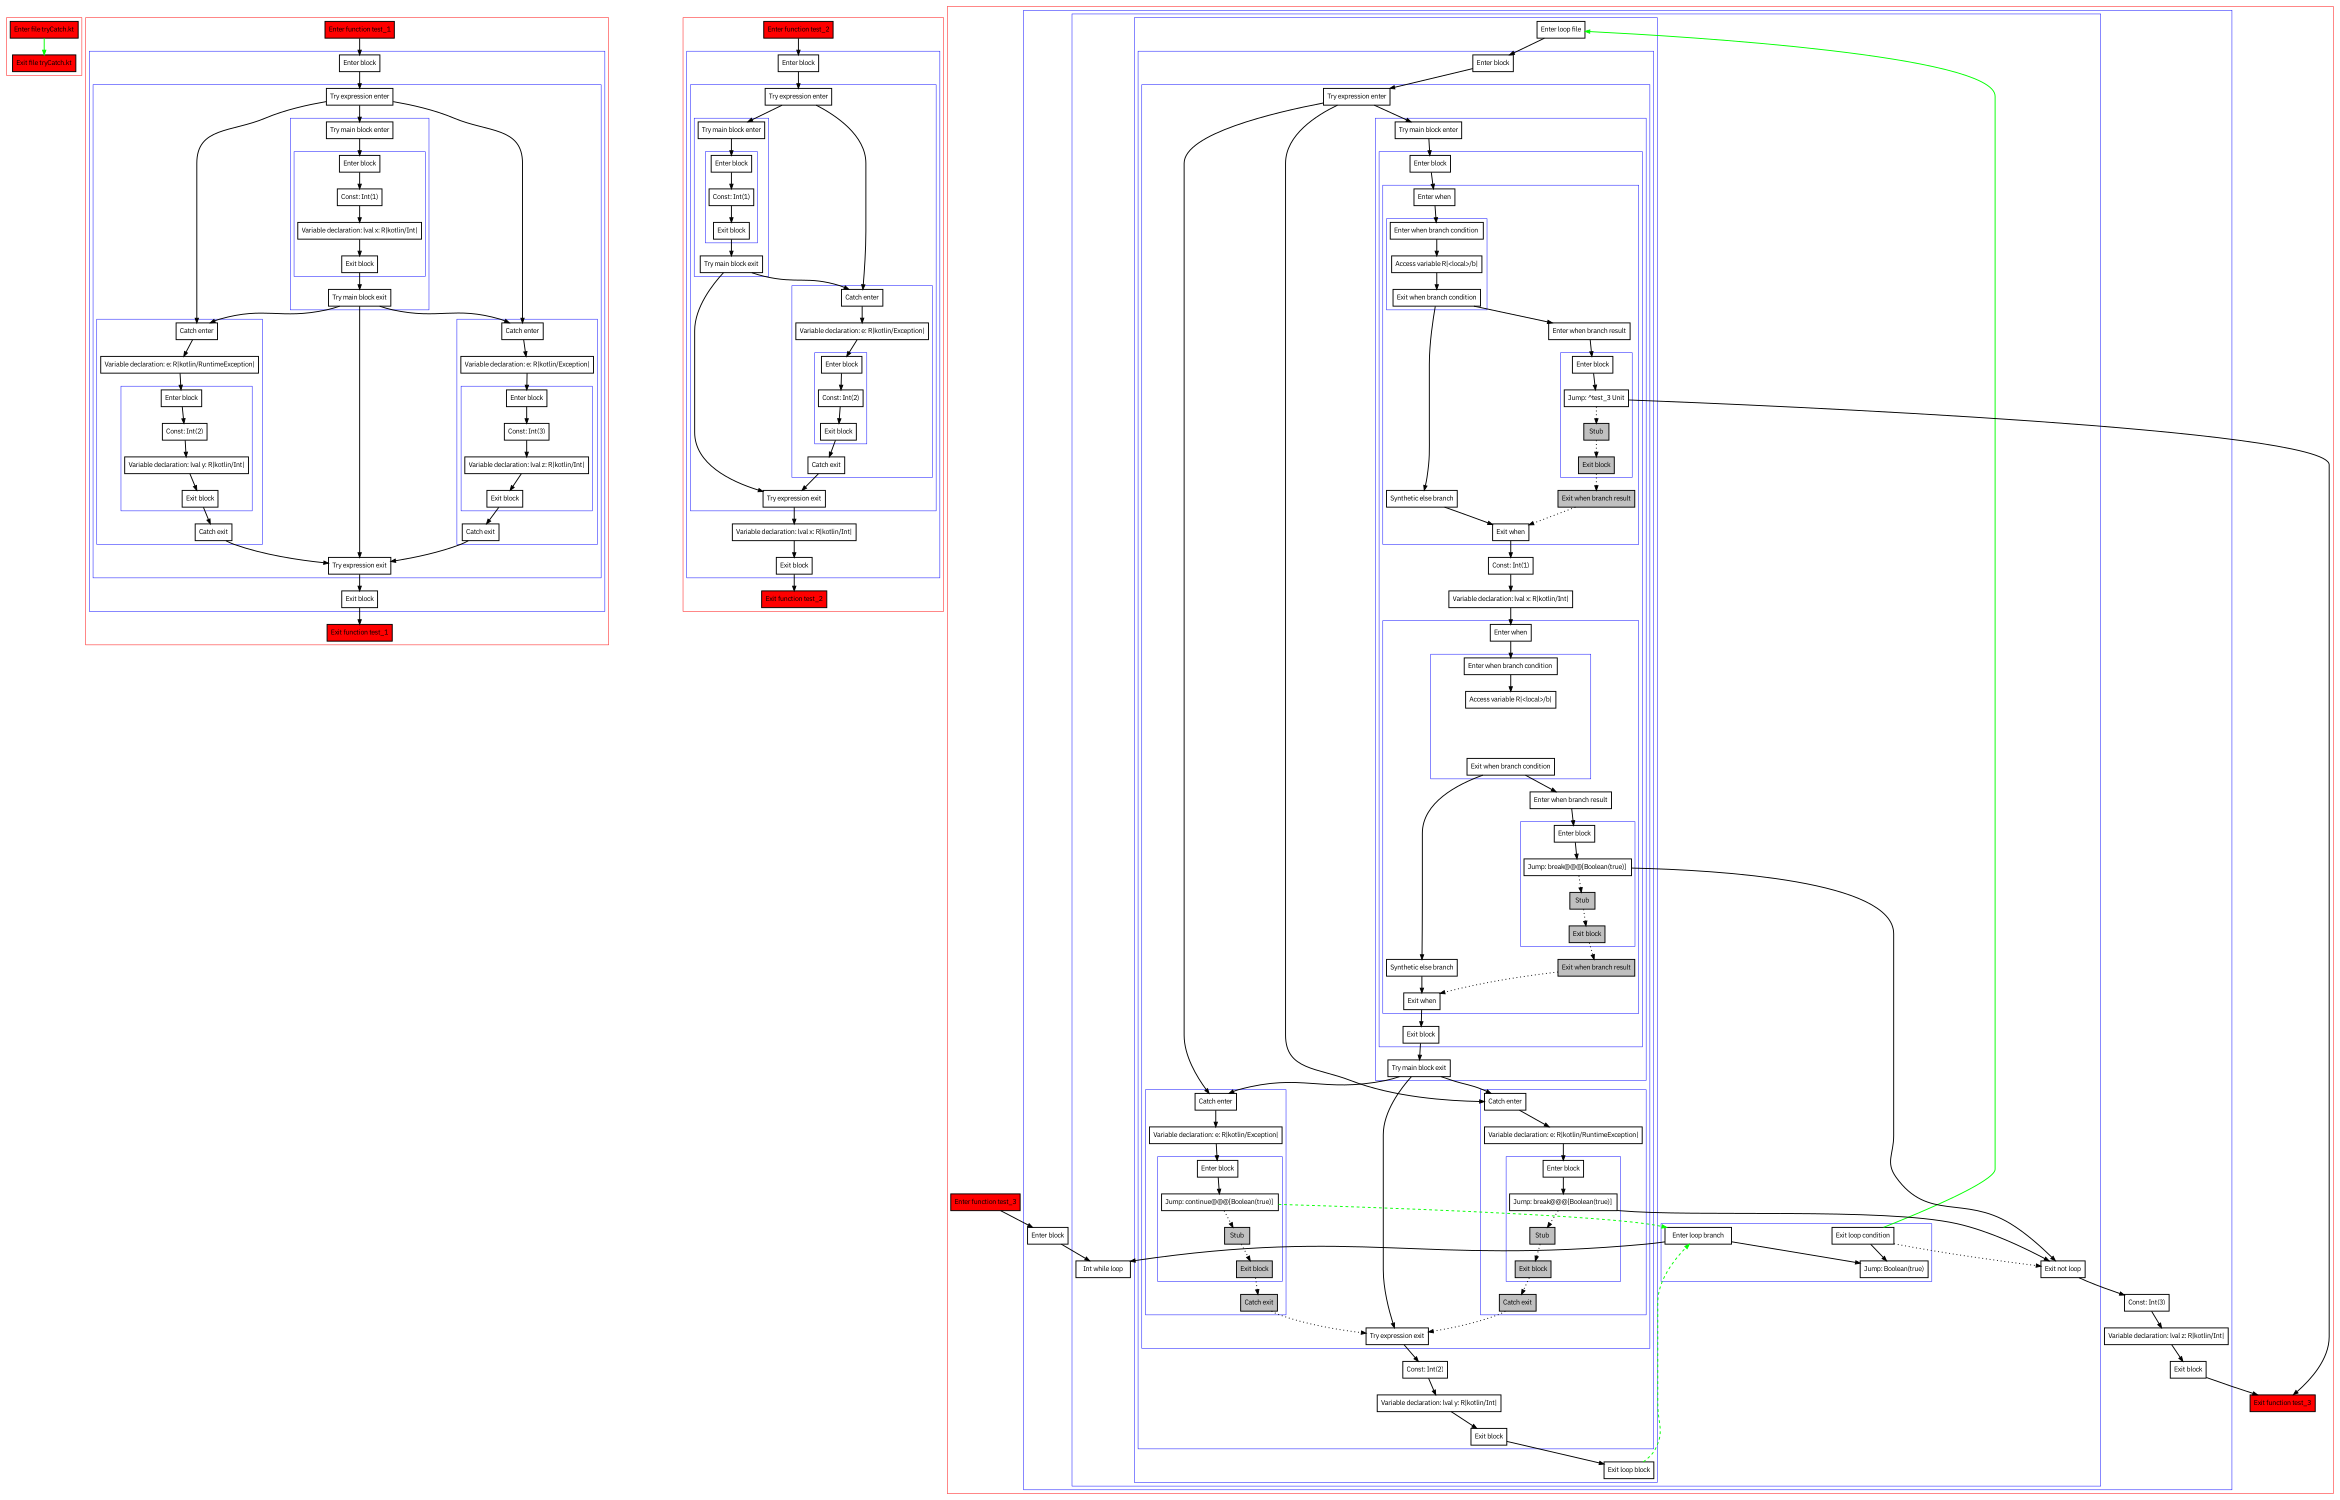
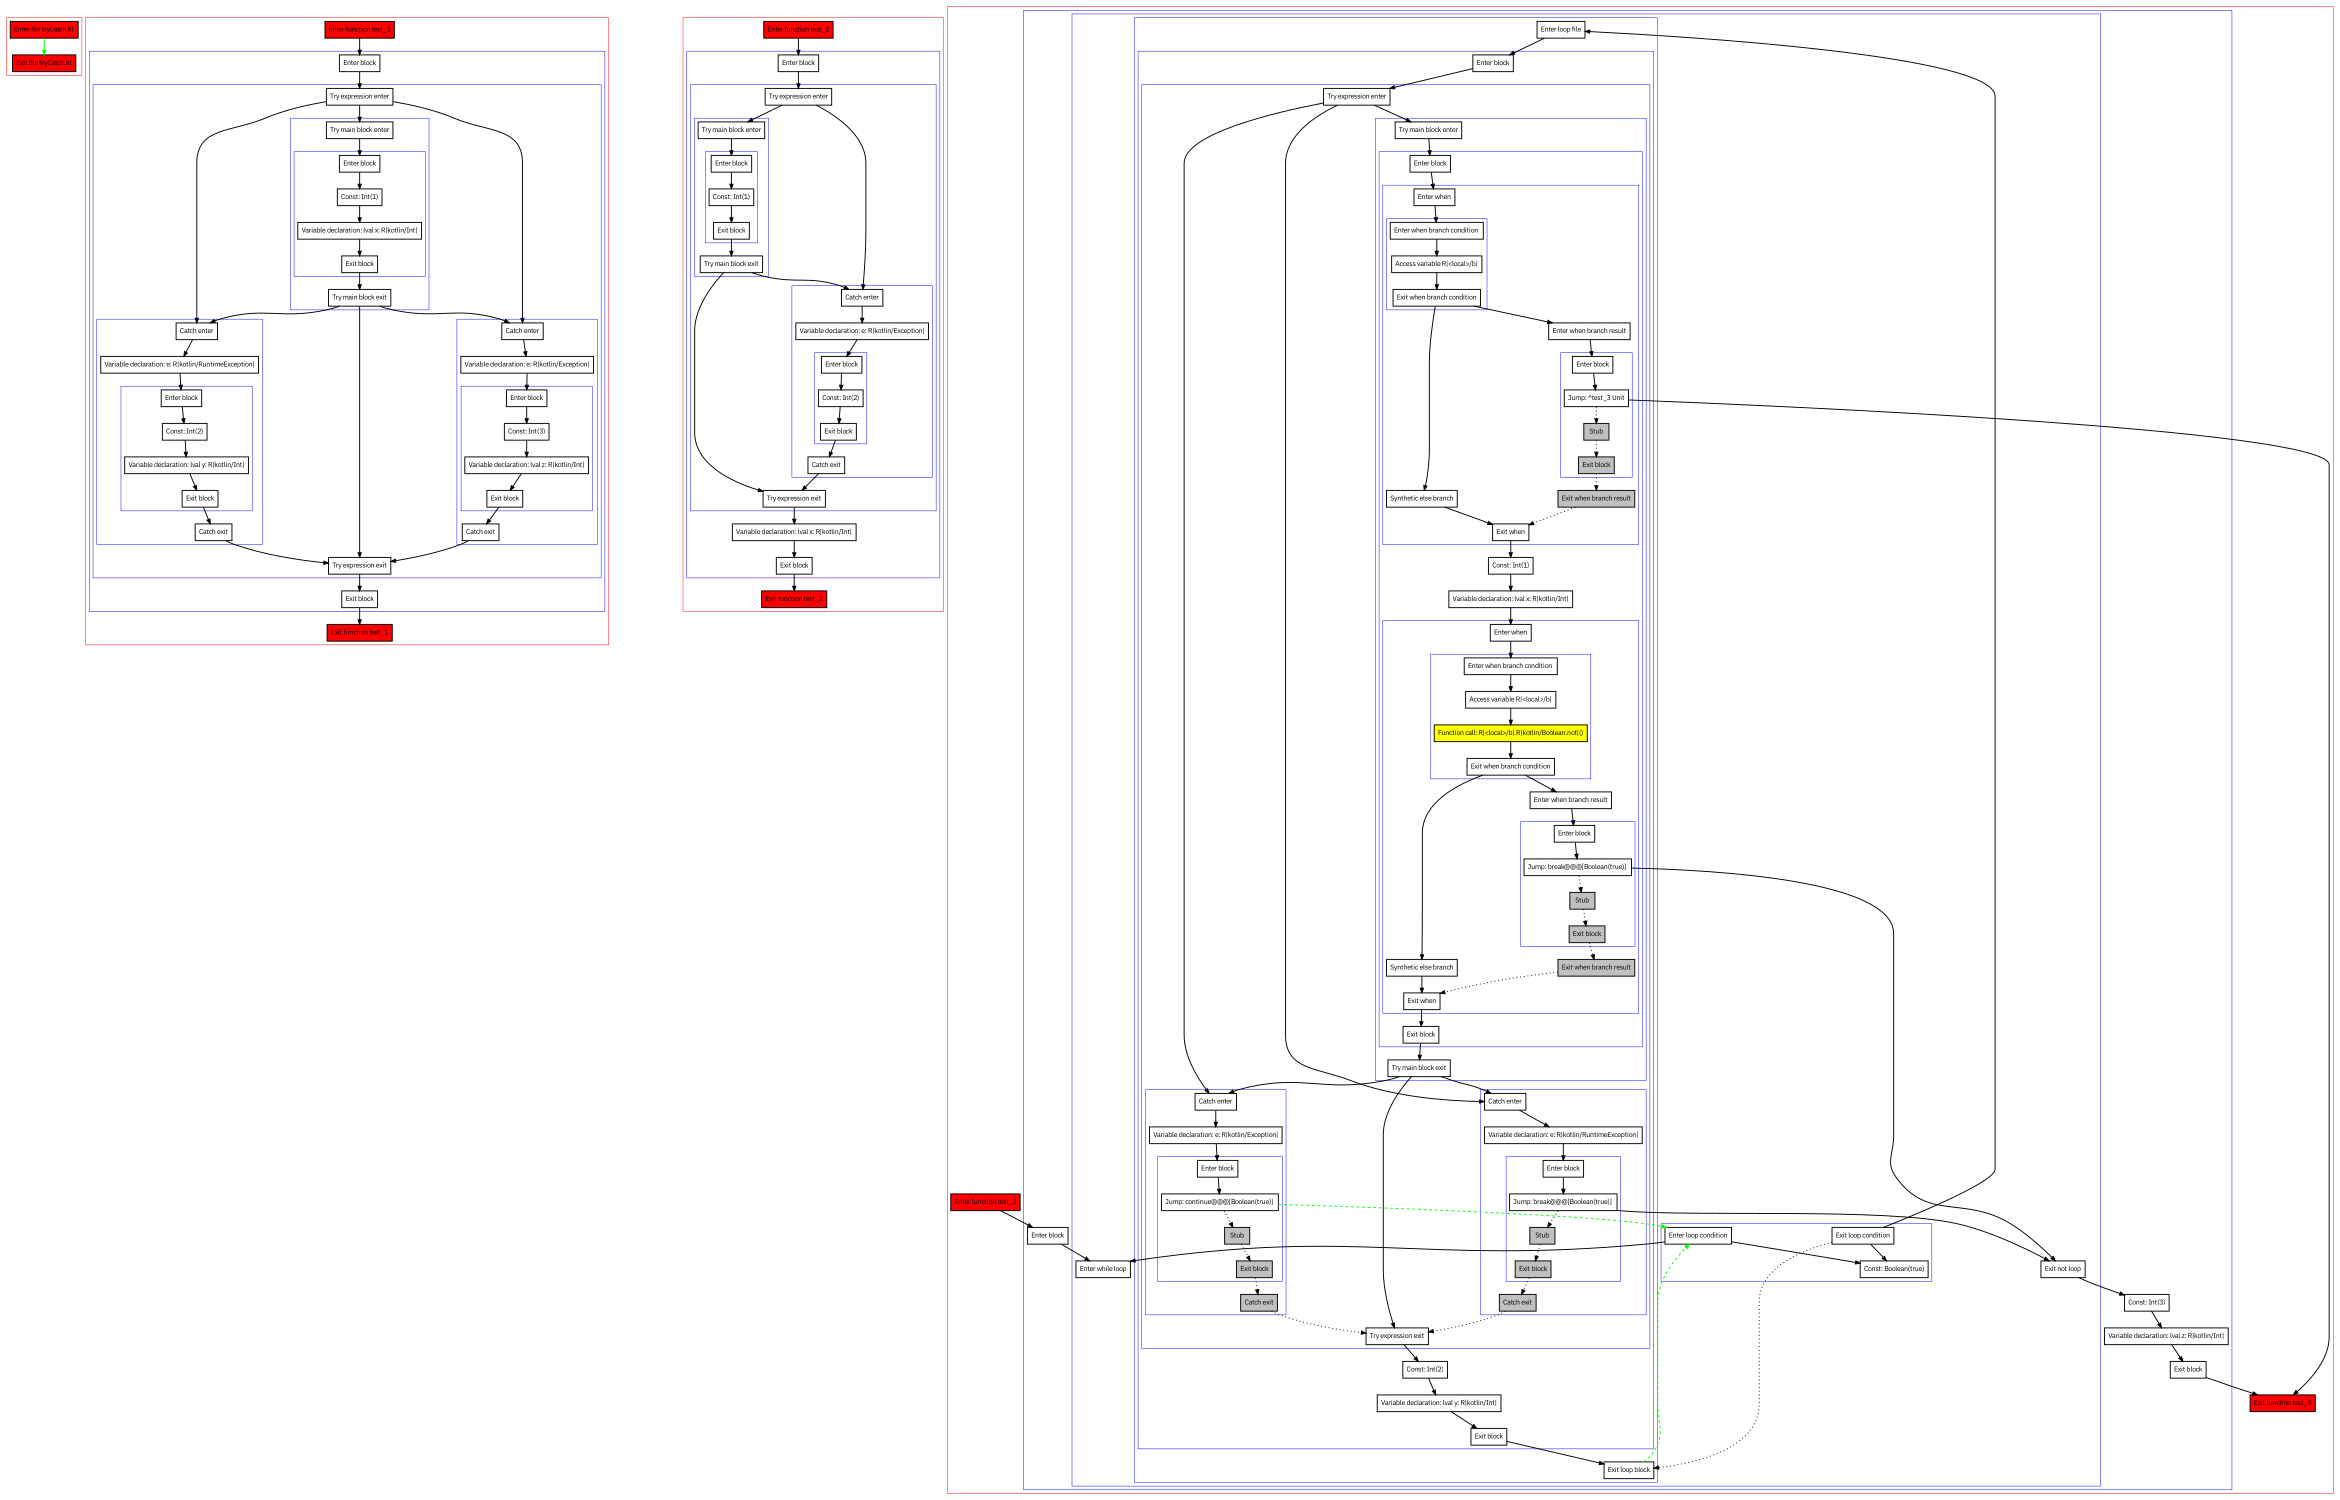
edge "Exit loop condition" -> "Enter loop file": color green -> black
node "Function call: R|<local>/b|.R|kotlin/Boolean.not|()": added
node "Enter loop branch": label "Enter loop branch" -> "Enter loop condition"
edge "Exit loop condition" -> "Exit not loop": now "Exit loop condition" -> "Exit loop block"
node "Int while loop": label "Int while loop" -> "Enter while loop"
node "Jump: Boolean(true)": label "Jump: Boolean(true)" -> "Const: Boolean(true)"
